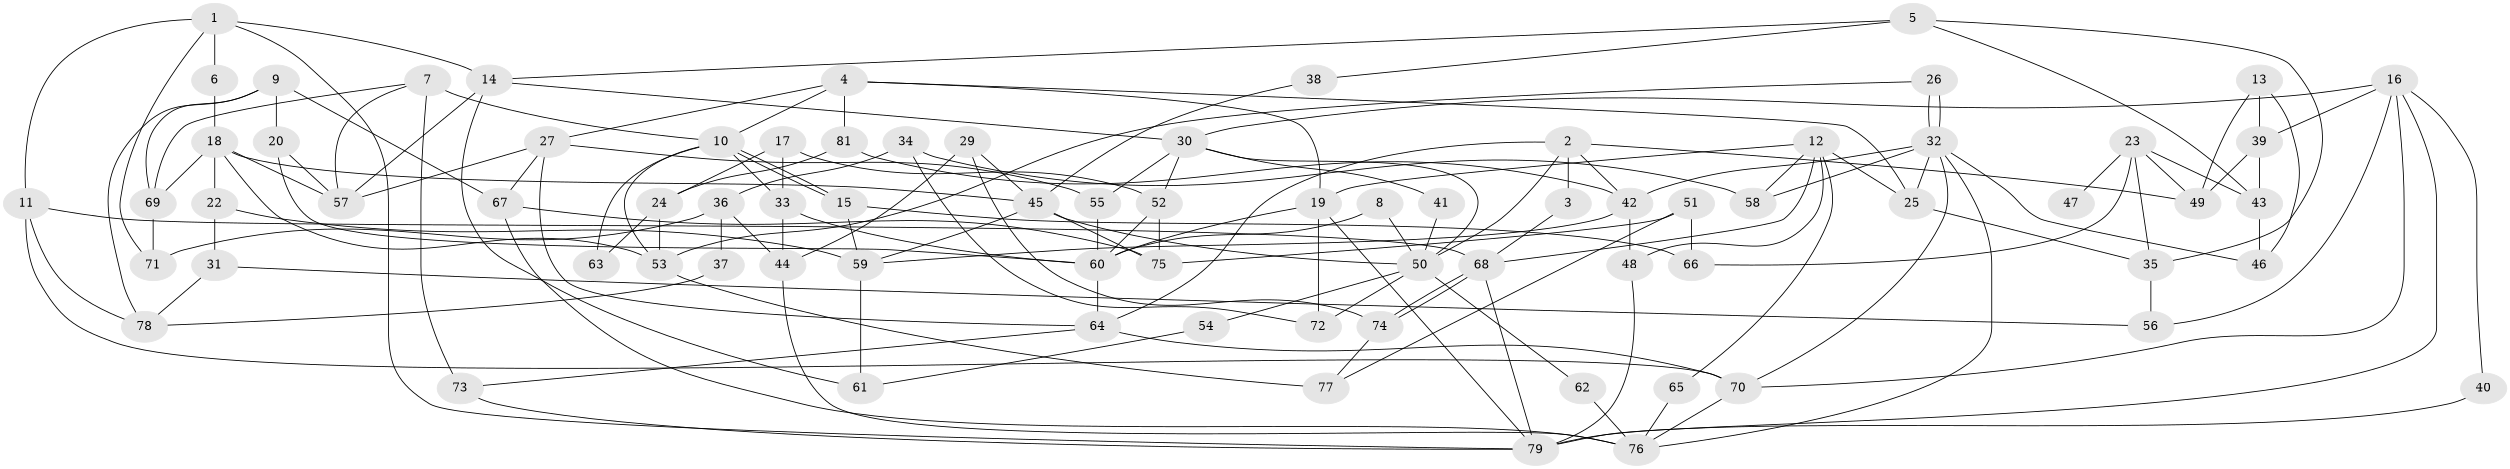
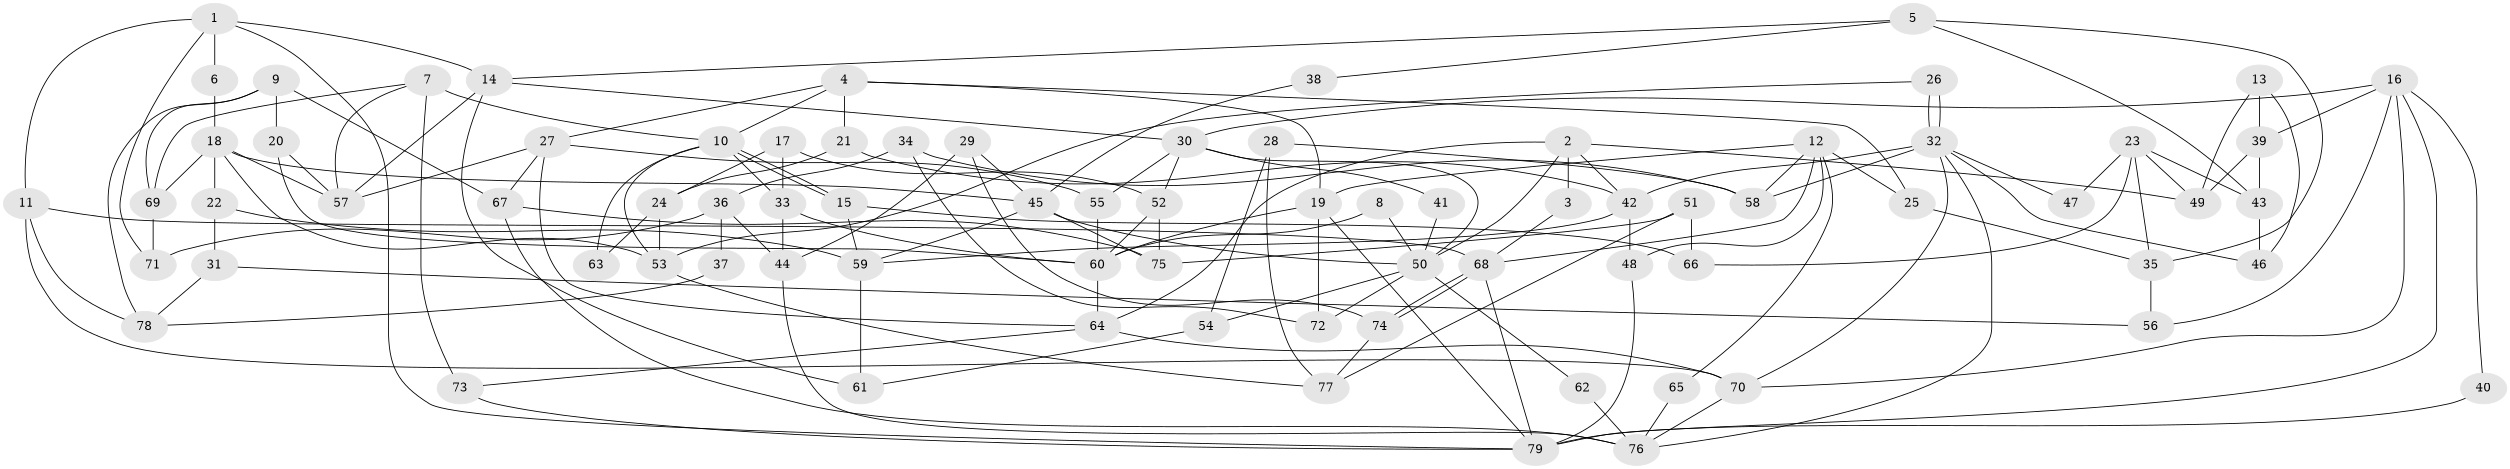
node "81": label "81" -> "21"
node "28": added
edge "32" -- "25": now "32" -- "47"
